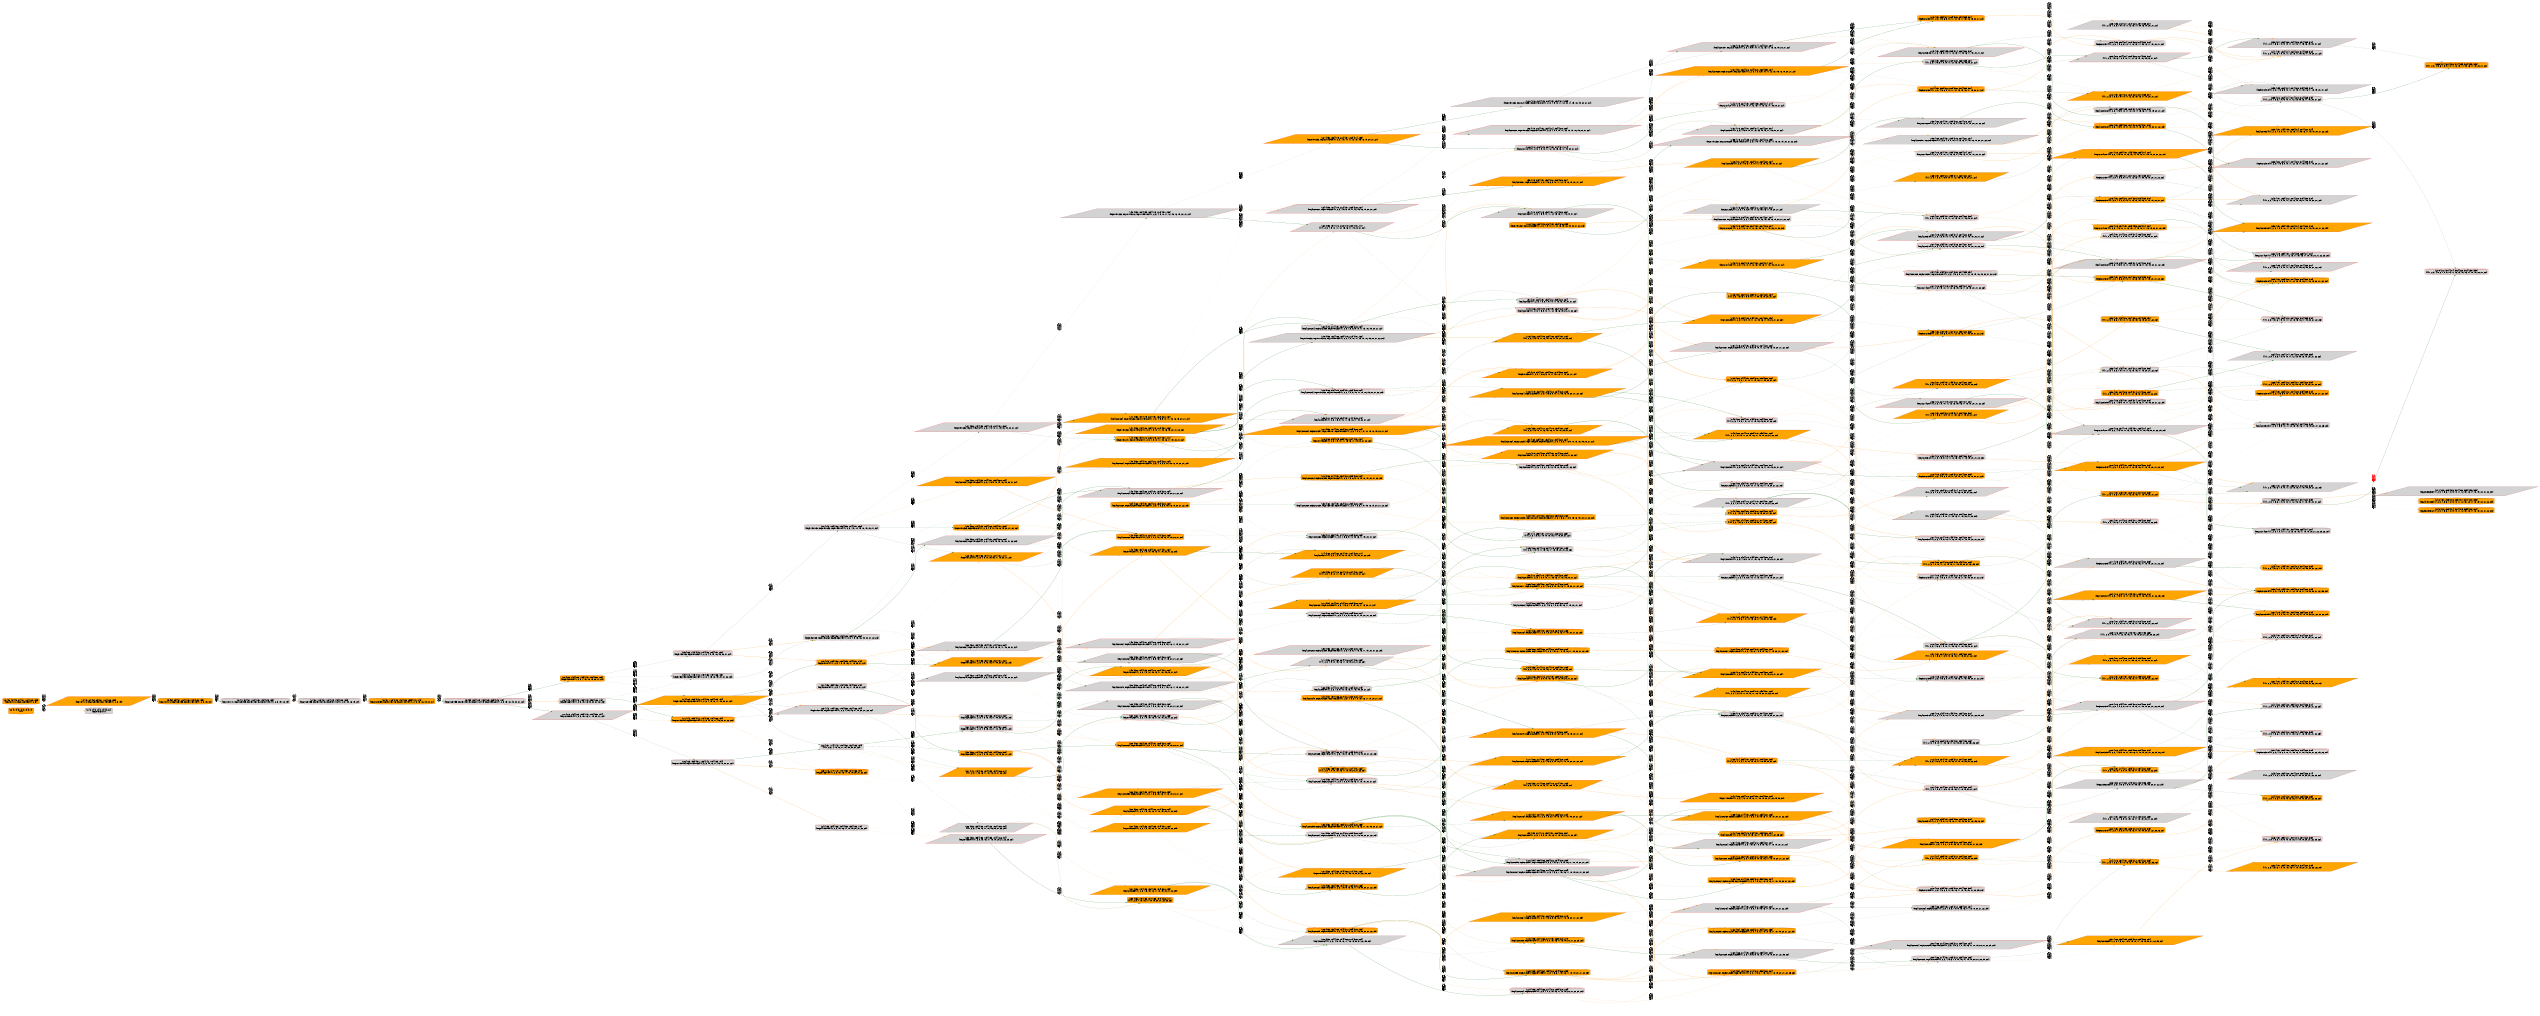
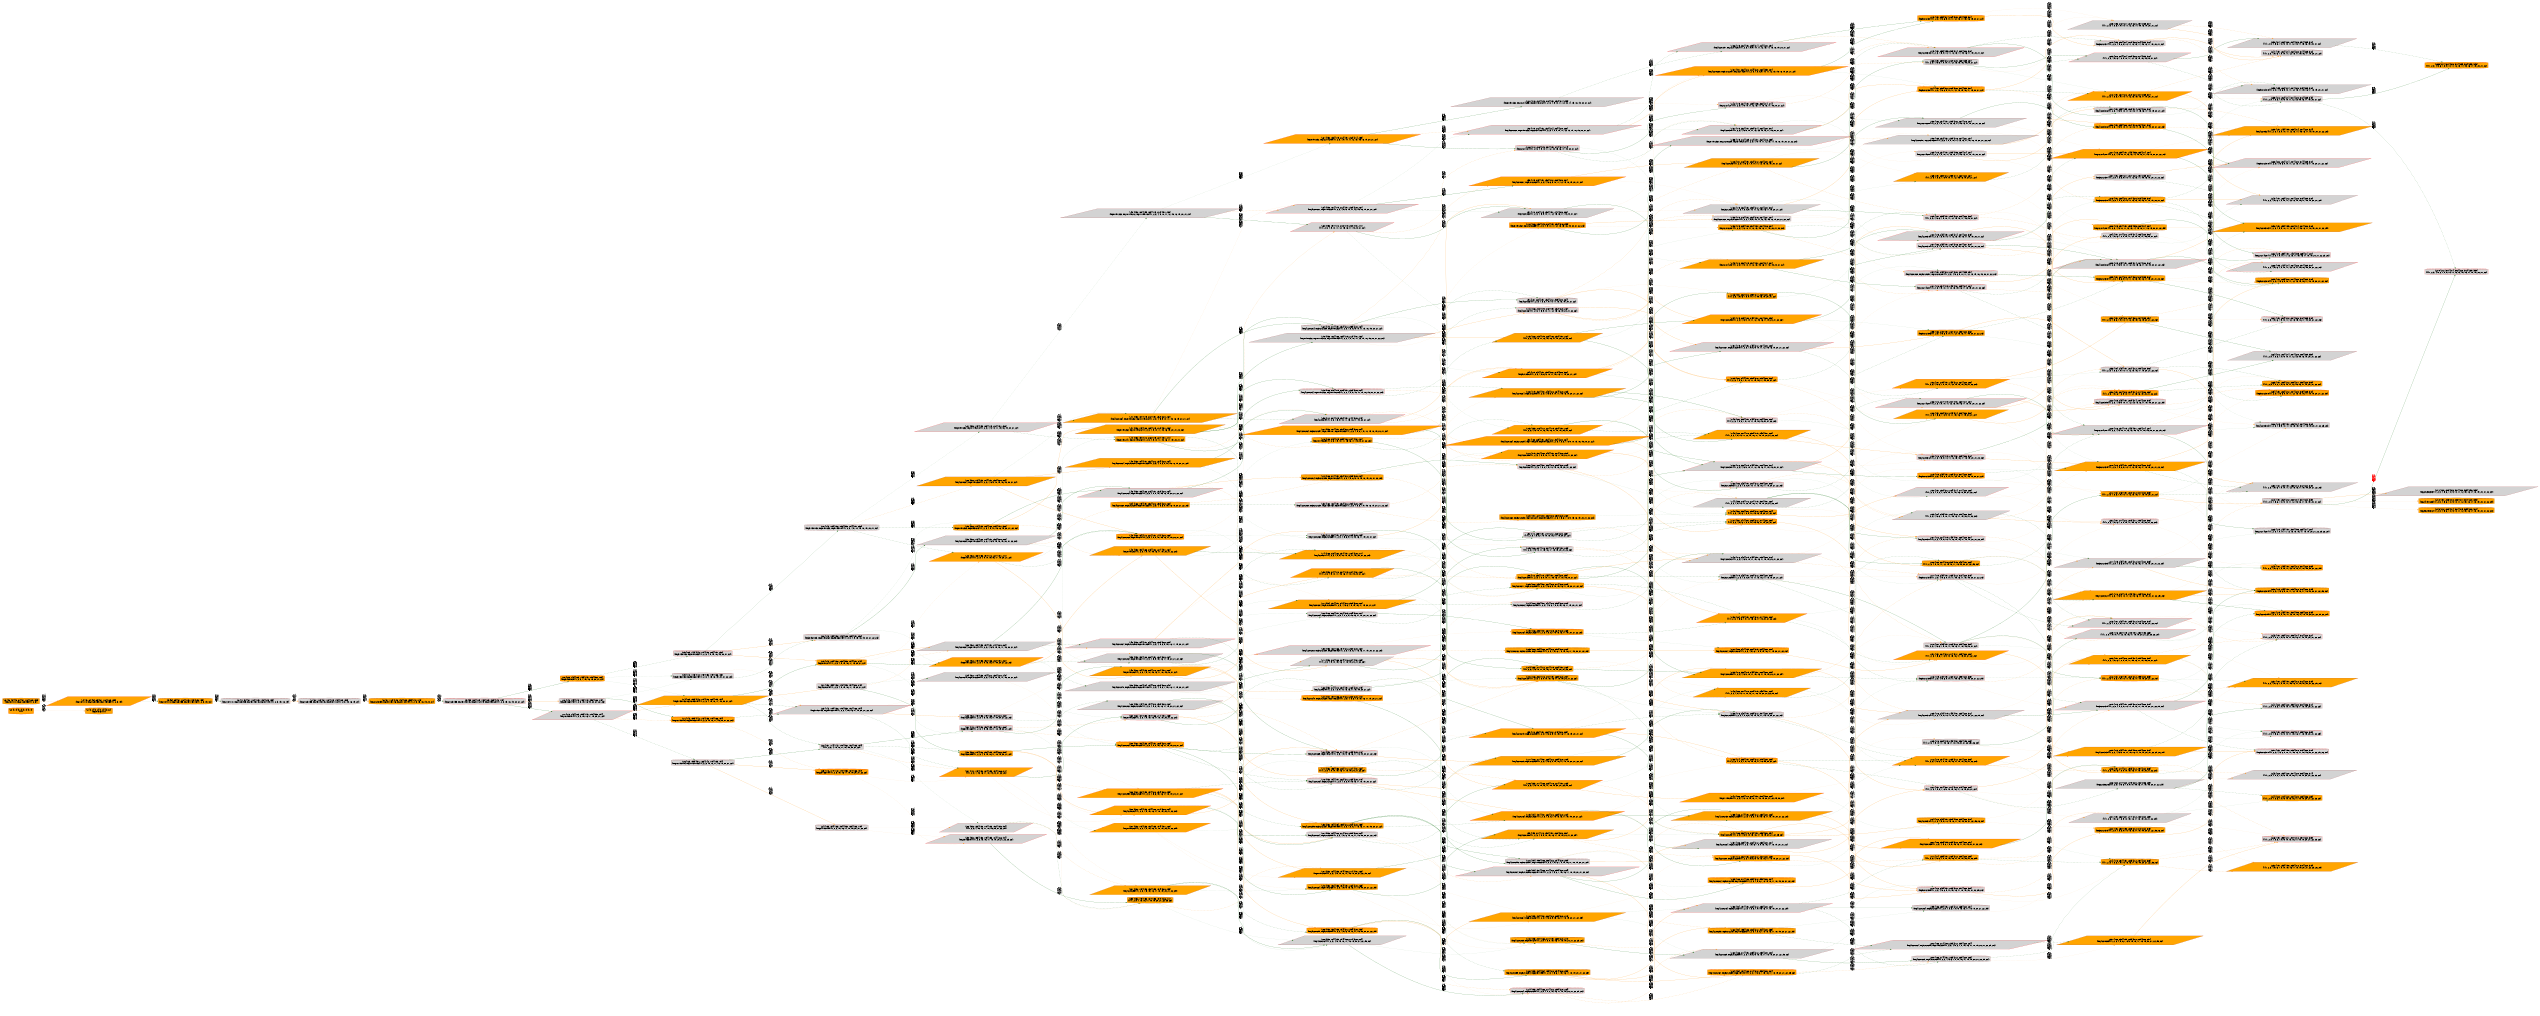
node "S1: [0, 0] [0, 0] [0, 0] [48, 61] {T0J0:48-61}{1}": fillcolor lightgrey -> orange
